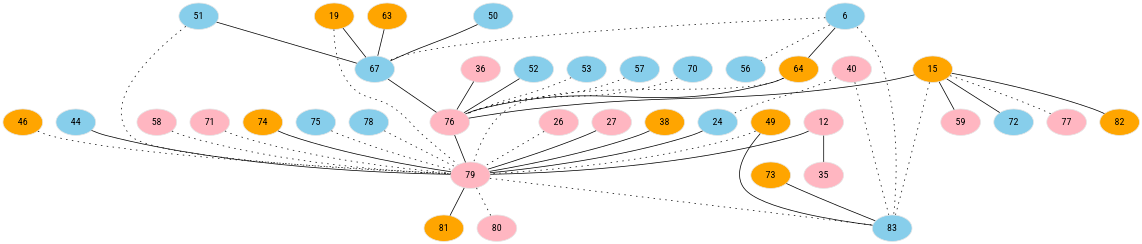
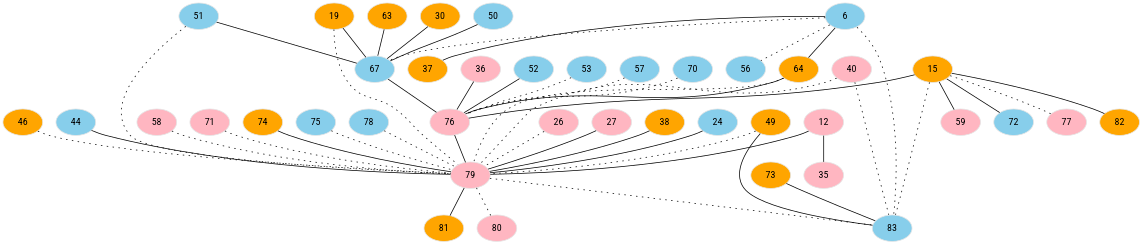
node "30": added
node "37": added
edge "40" -- "24": now "40" -- "79"
